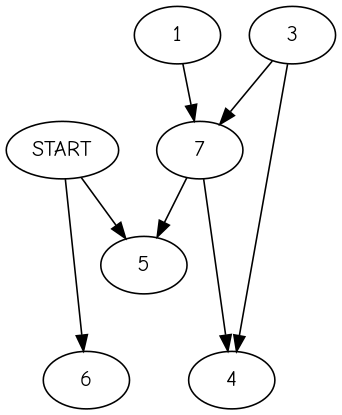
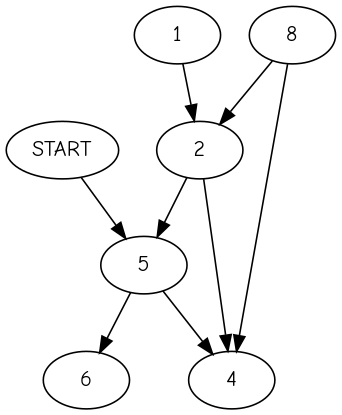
node "3": label "3" -> "8"
node "7": label "7" -> "2"
edge "START" -> "6": now "5" -> "6"
edge "5" -> "4": added
